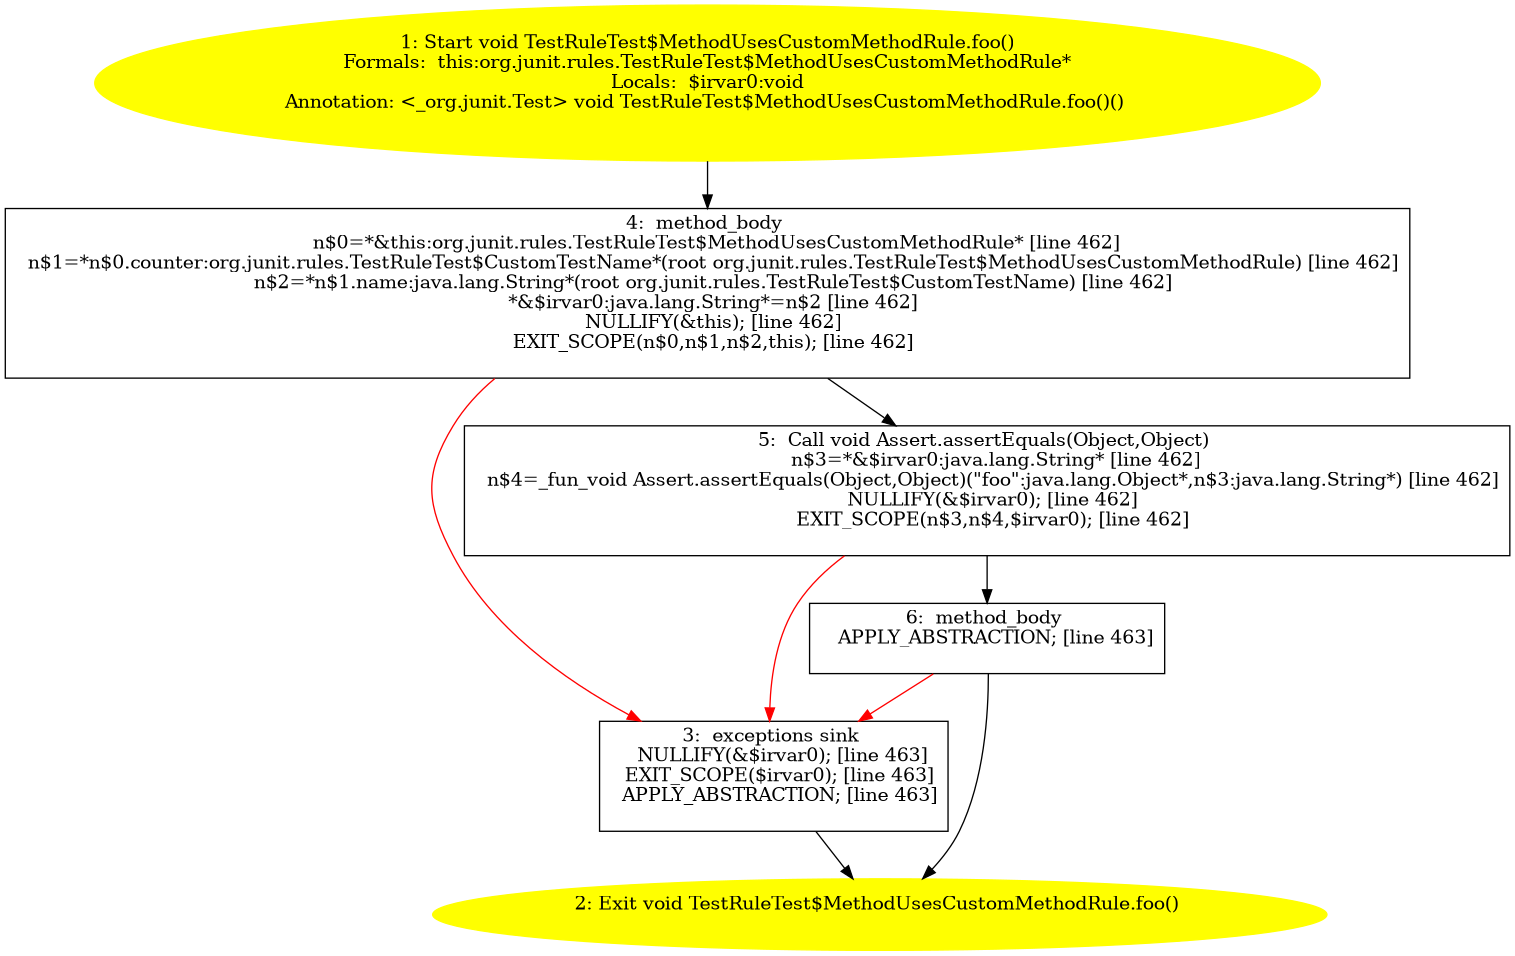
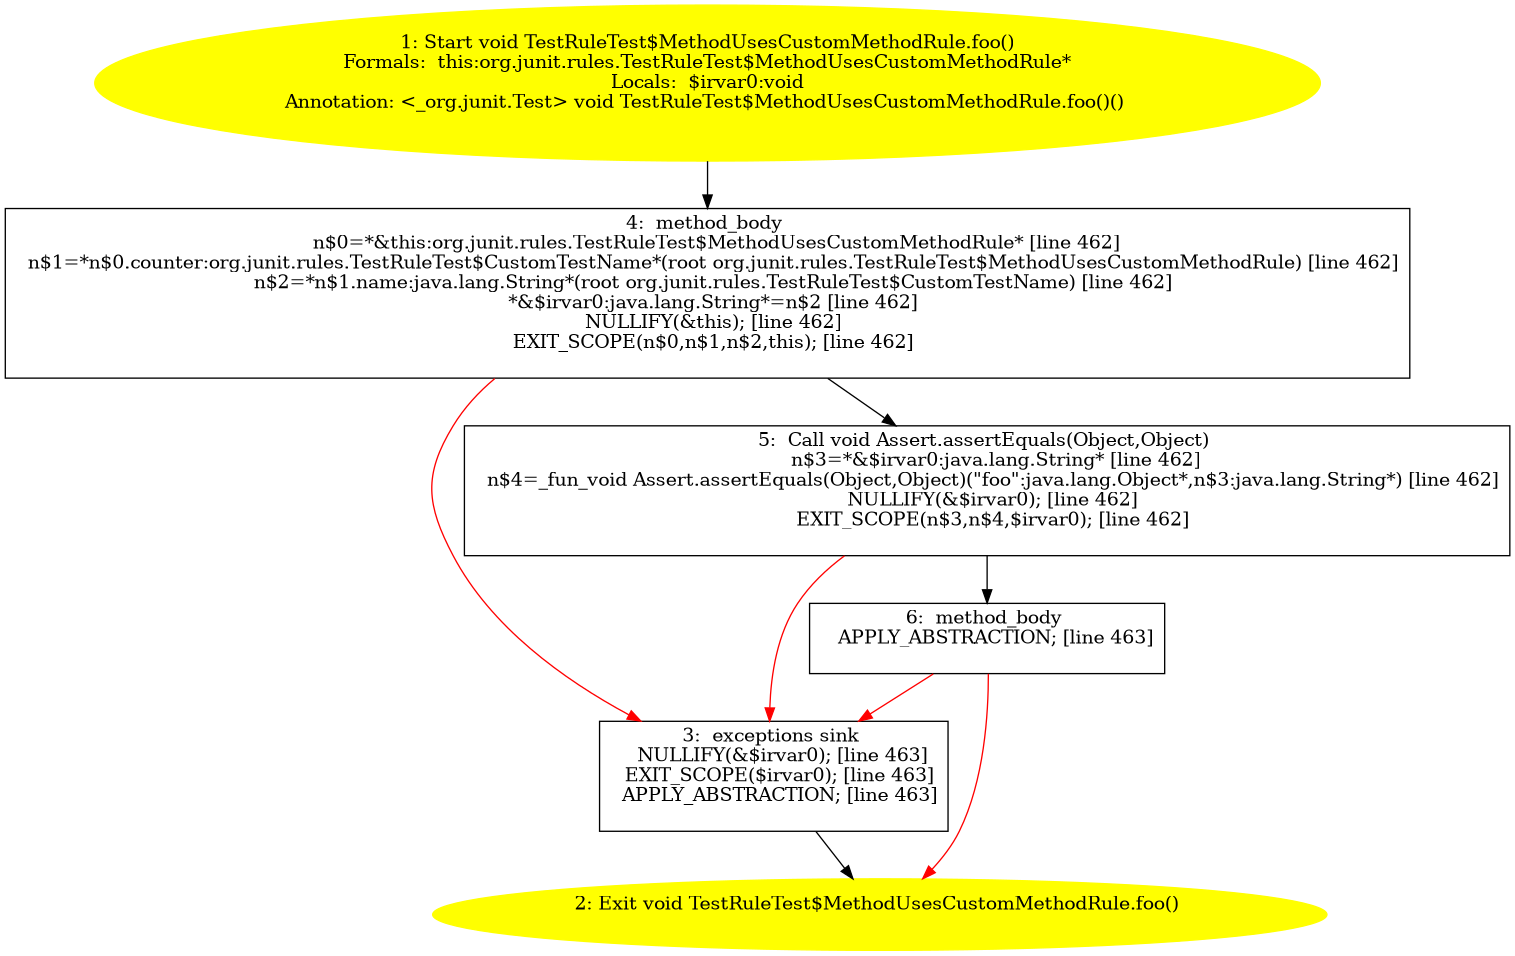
edge "6:  method_body APPLY_ABSTRACTION; [line 463]" -> "2: Exit void TestRuleTest$MethodUsesCustomMethodRule.foo()": color black -> red
